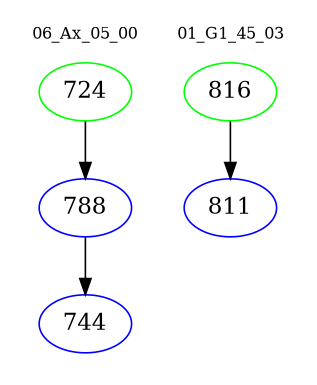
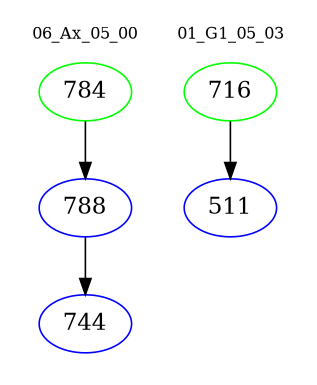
cluster "01_G1_45_03": label "01_G1_45_03" -> "01_G1_05_03"
node "724": label "724" -> "784"
node "816": label "816" -> "716"
node "811": label "811" -> "511"
